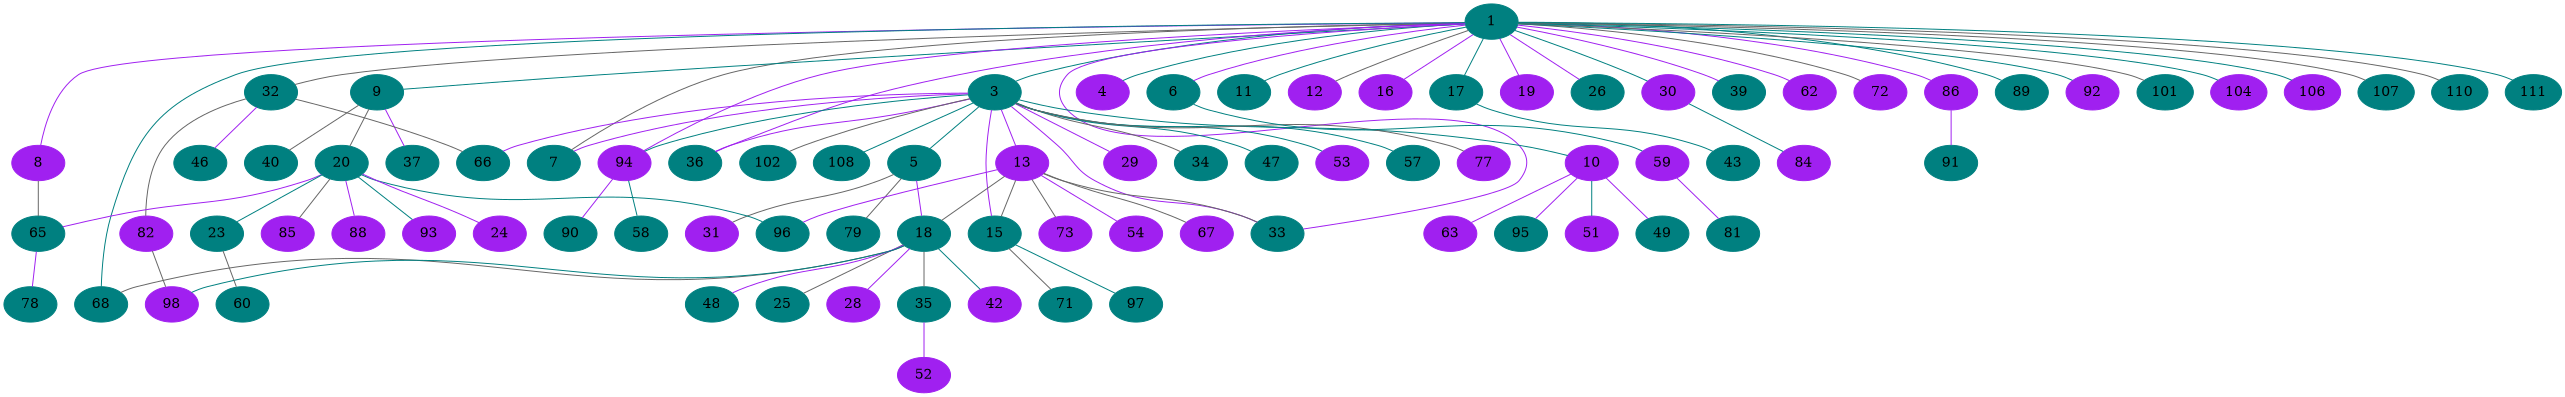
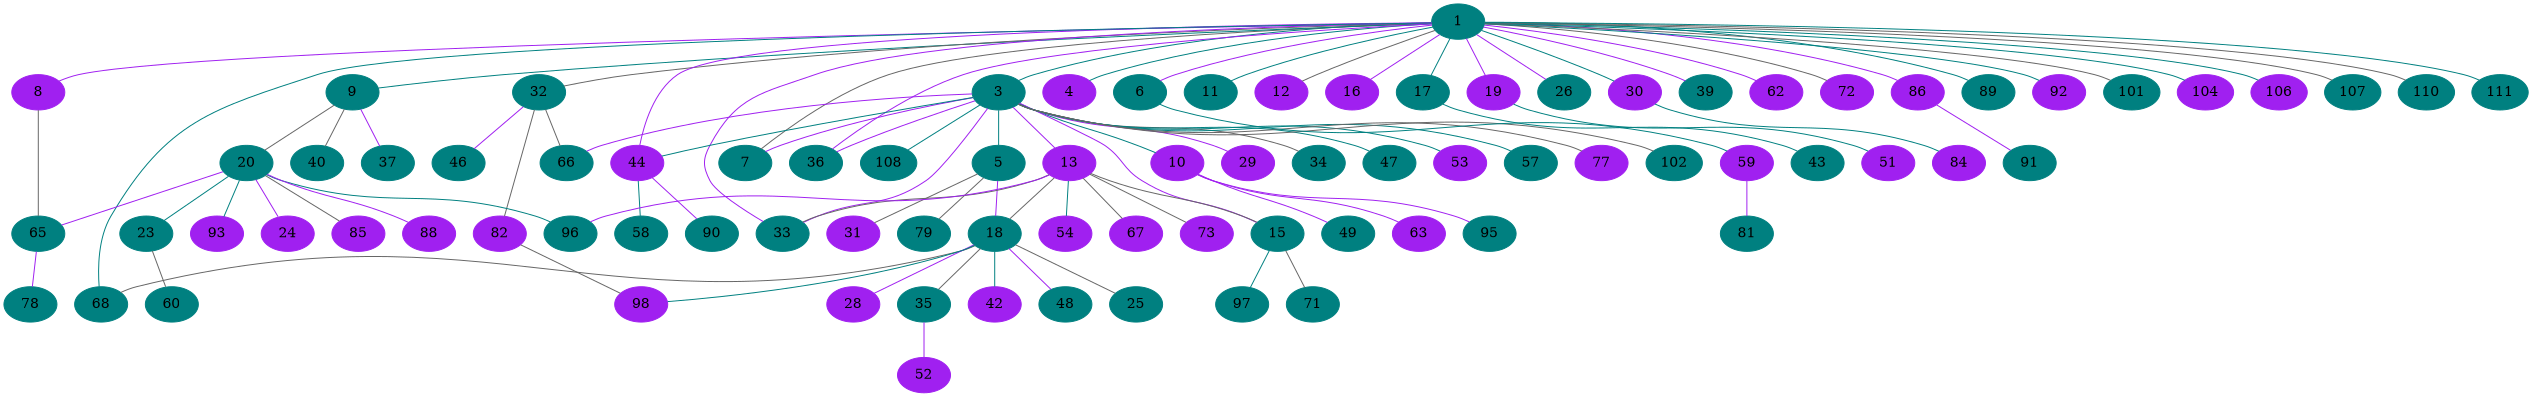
node "94": label "94" -> "44"
edge "13" -- "54": color purple -> teal
edge "10" -- "51": now "19" -- "51"
